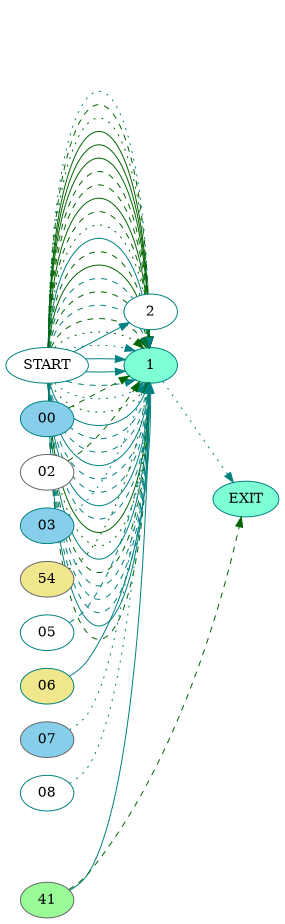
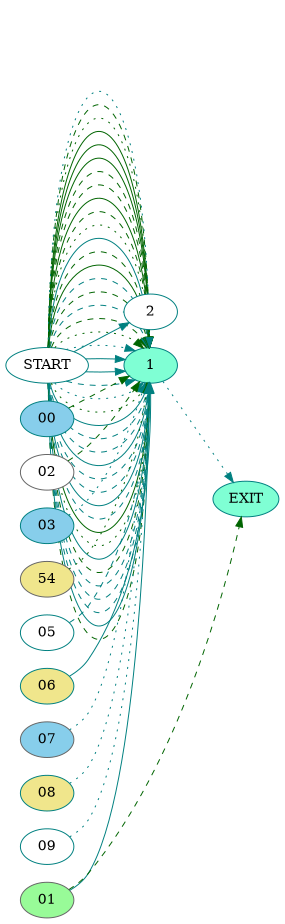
node "08": fillcolor white -> khaki
node "09": added
node "41": label "41" -> "01"
